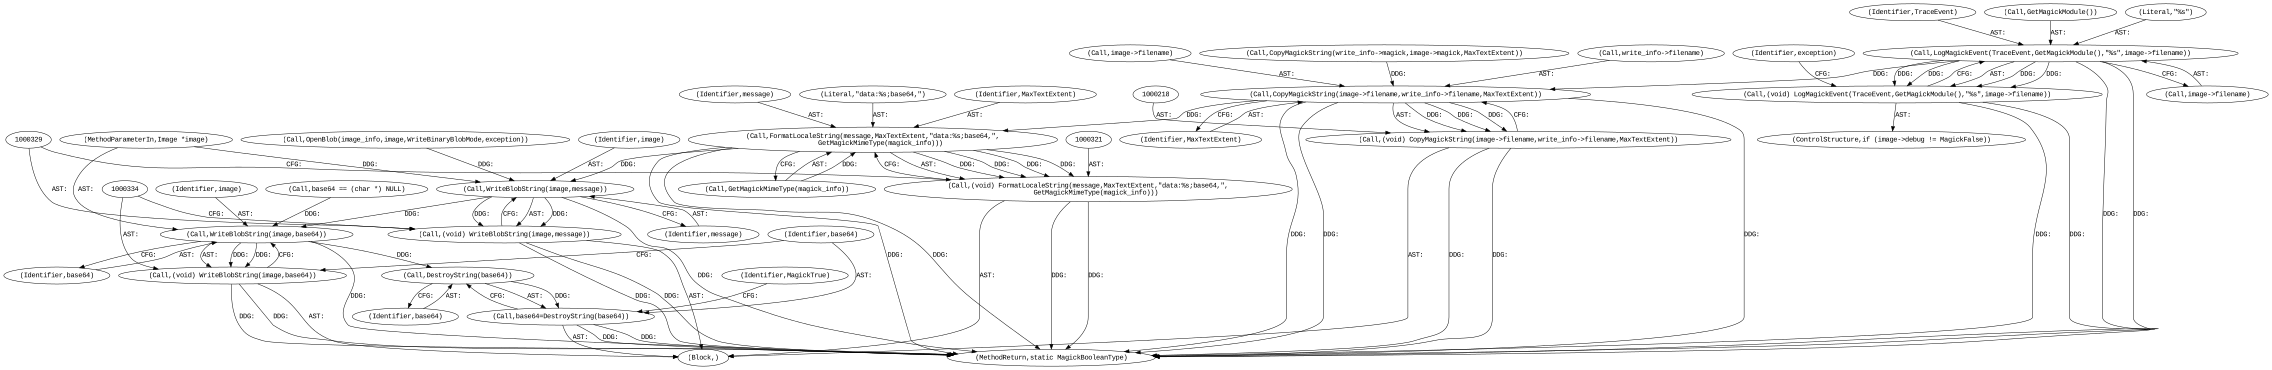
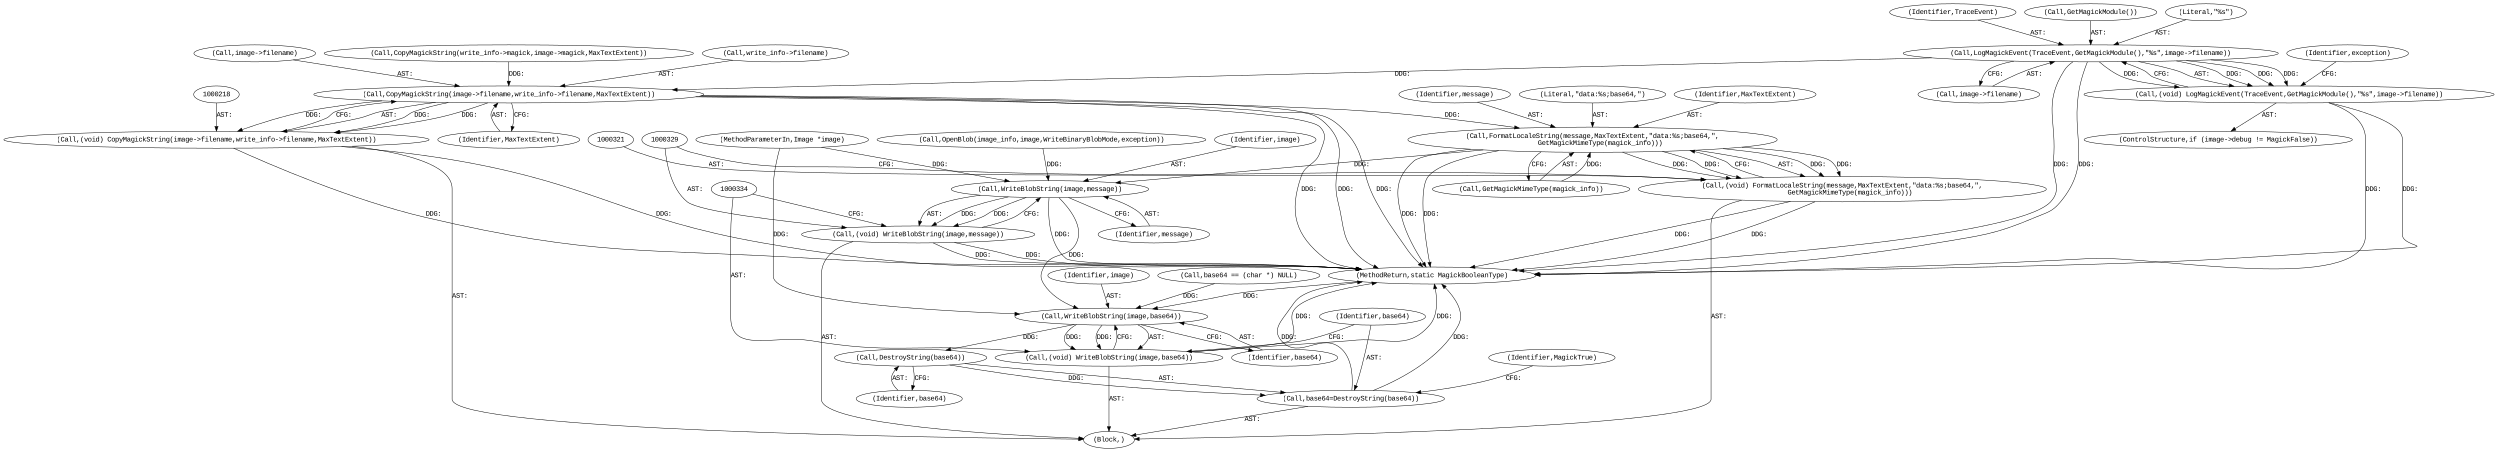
edge "(MethodParameterIn,Image *image)" -> "(Call,WriteBlobString(image,base64))": label "AST: " -> "DDG: "
edge "(Call,base64=DestroyString(base64))" -> "(Call,DestroyString(base64))": removed, label "CFG:"
edge "(Call,WriteBlobString(image,base64))" -> "(MethodReturn,static MagickBooleanType)": reversed
